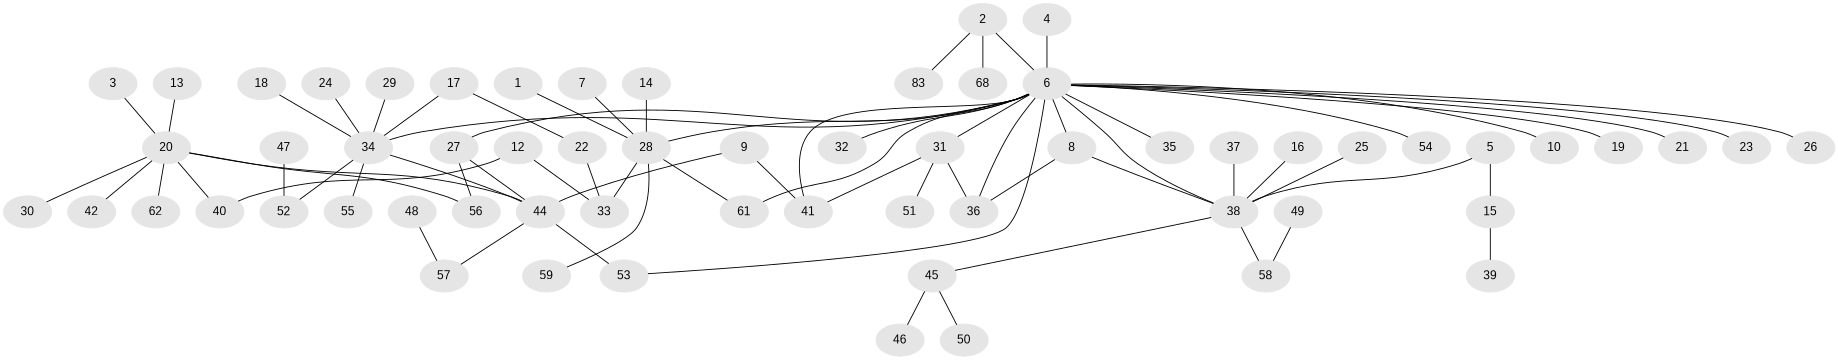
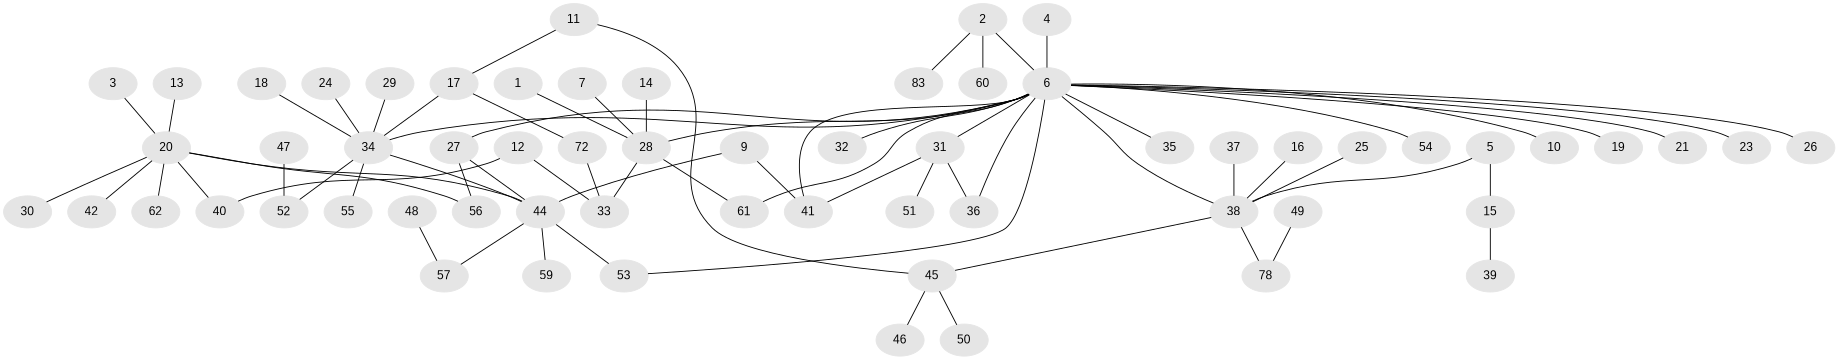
node "11": added
node "68": label "68" -> "60"
node "22": label "22" -> "72"
node "8": removed
edge "28" -- "59": now "44" -- "59"
node "58": label "58" -> "78"
